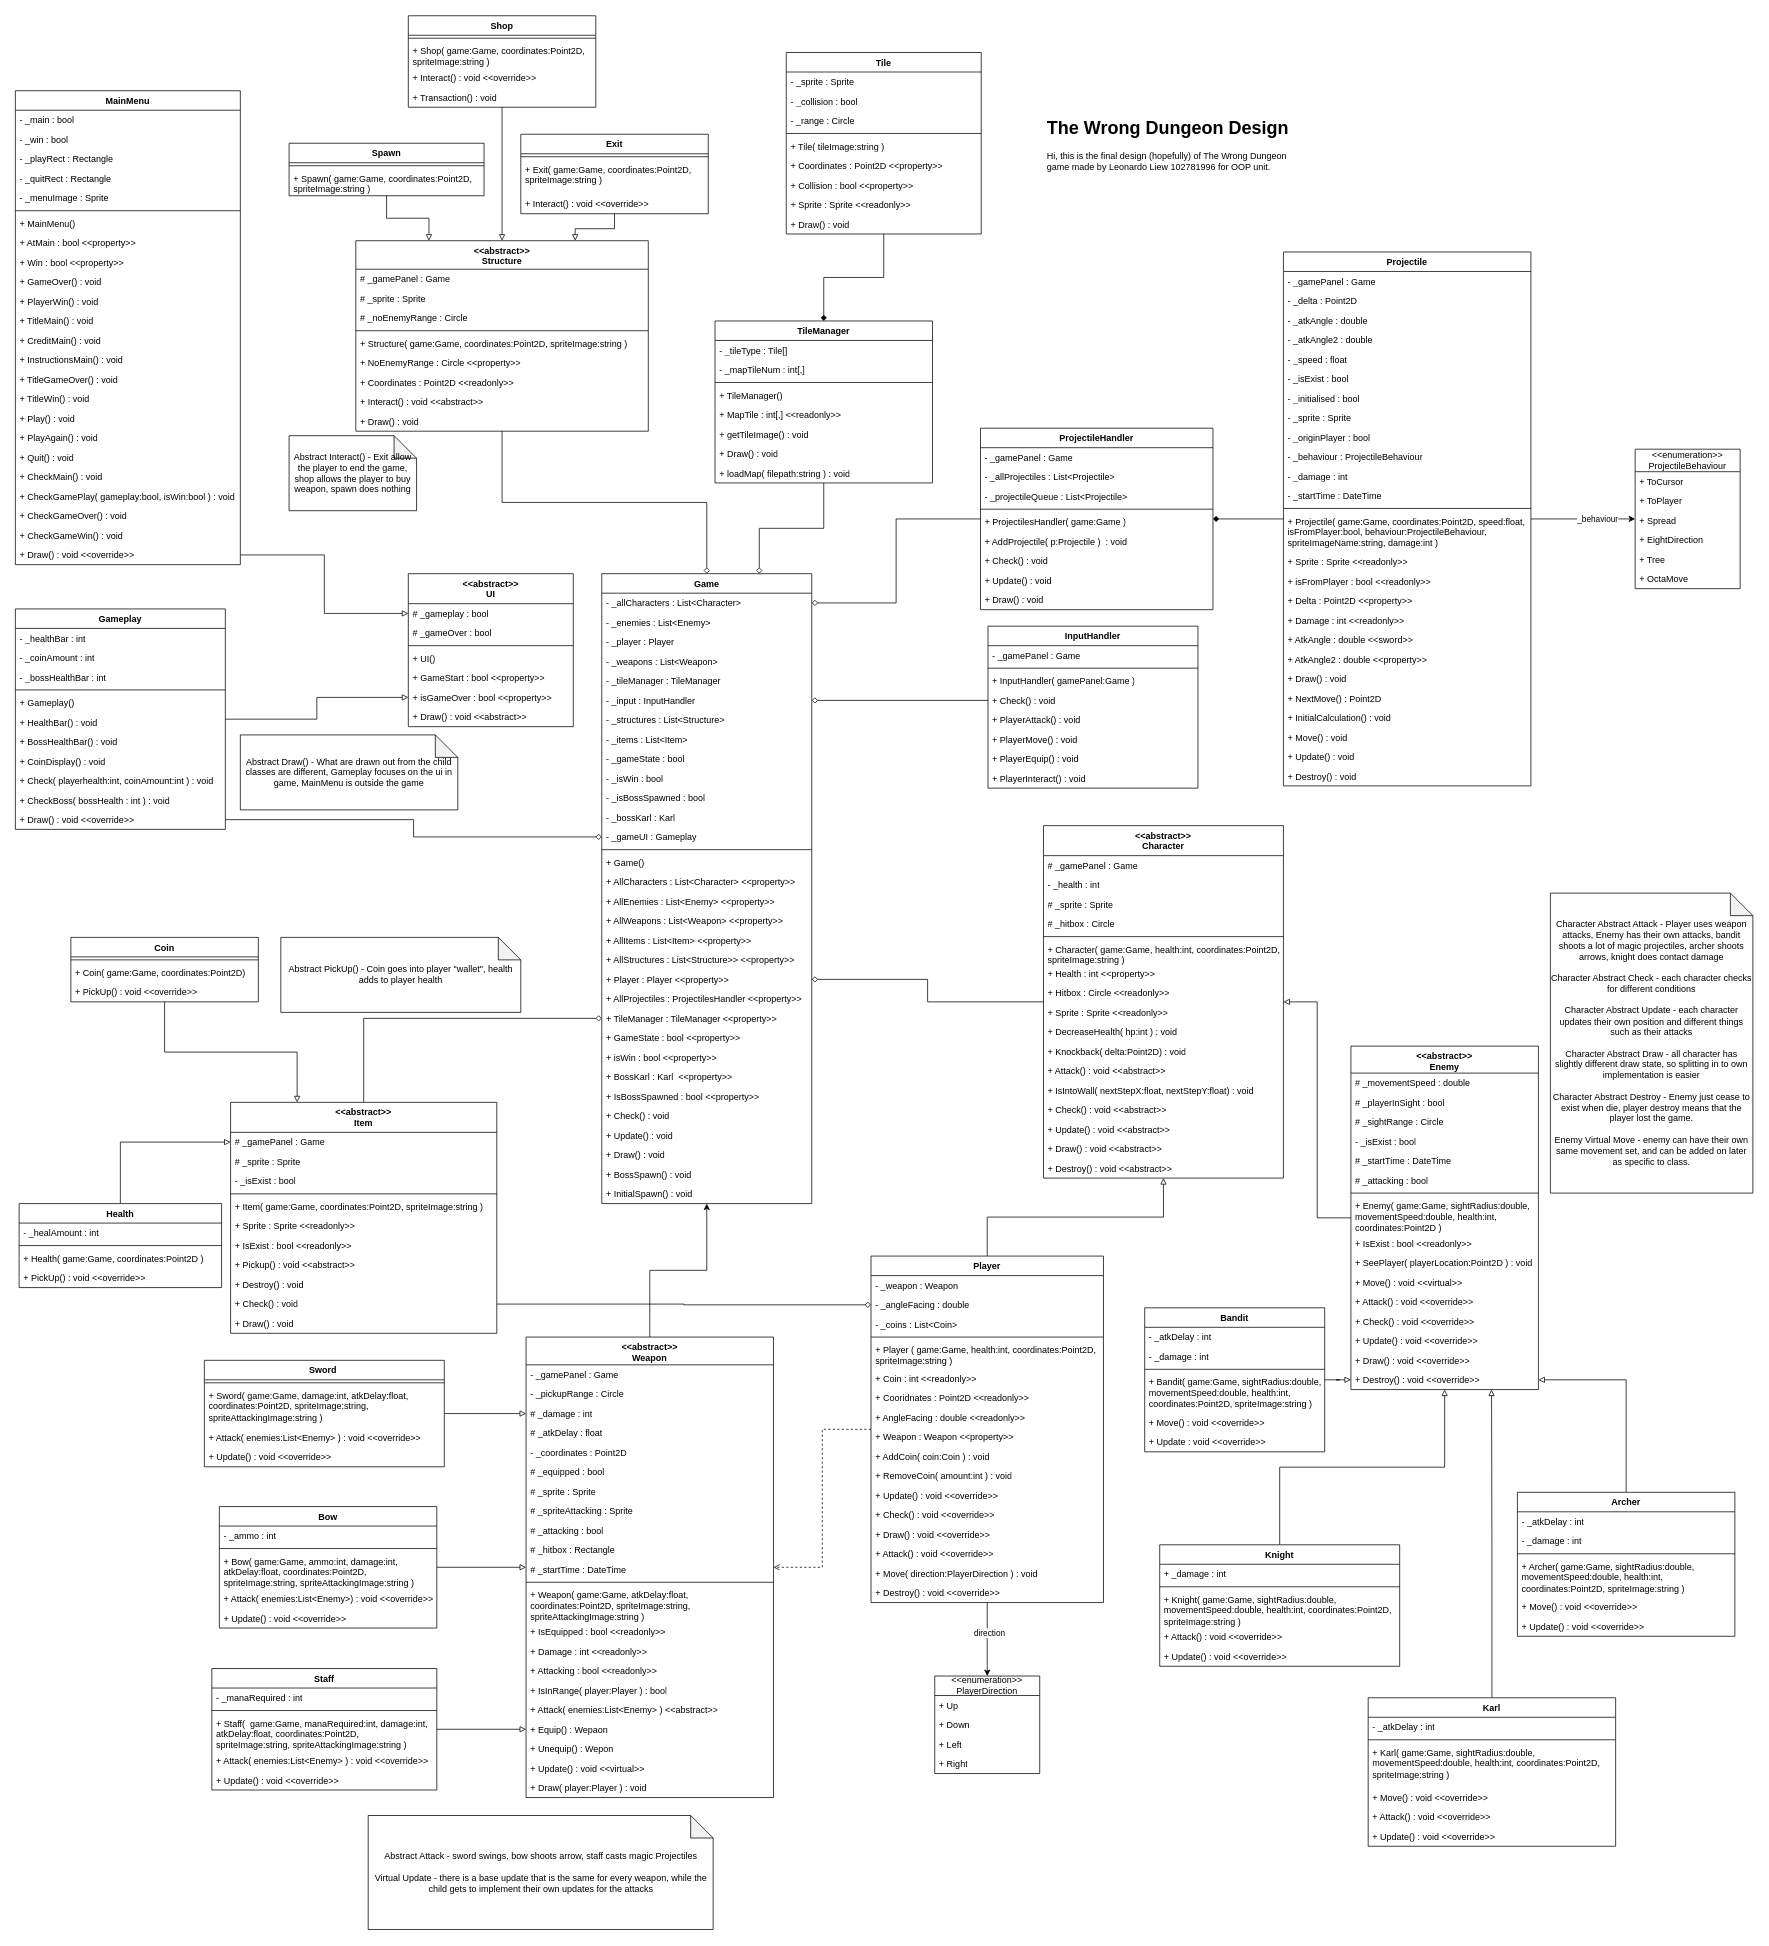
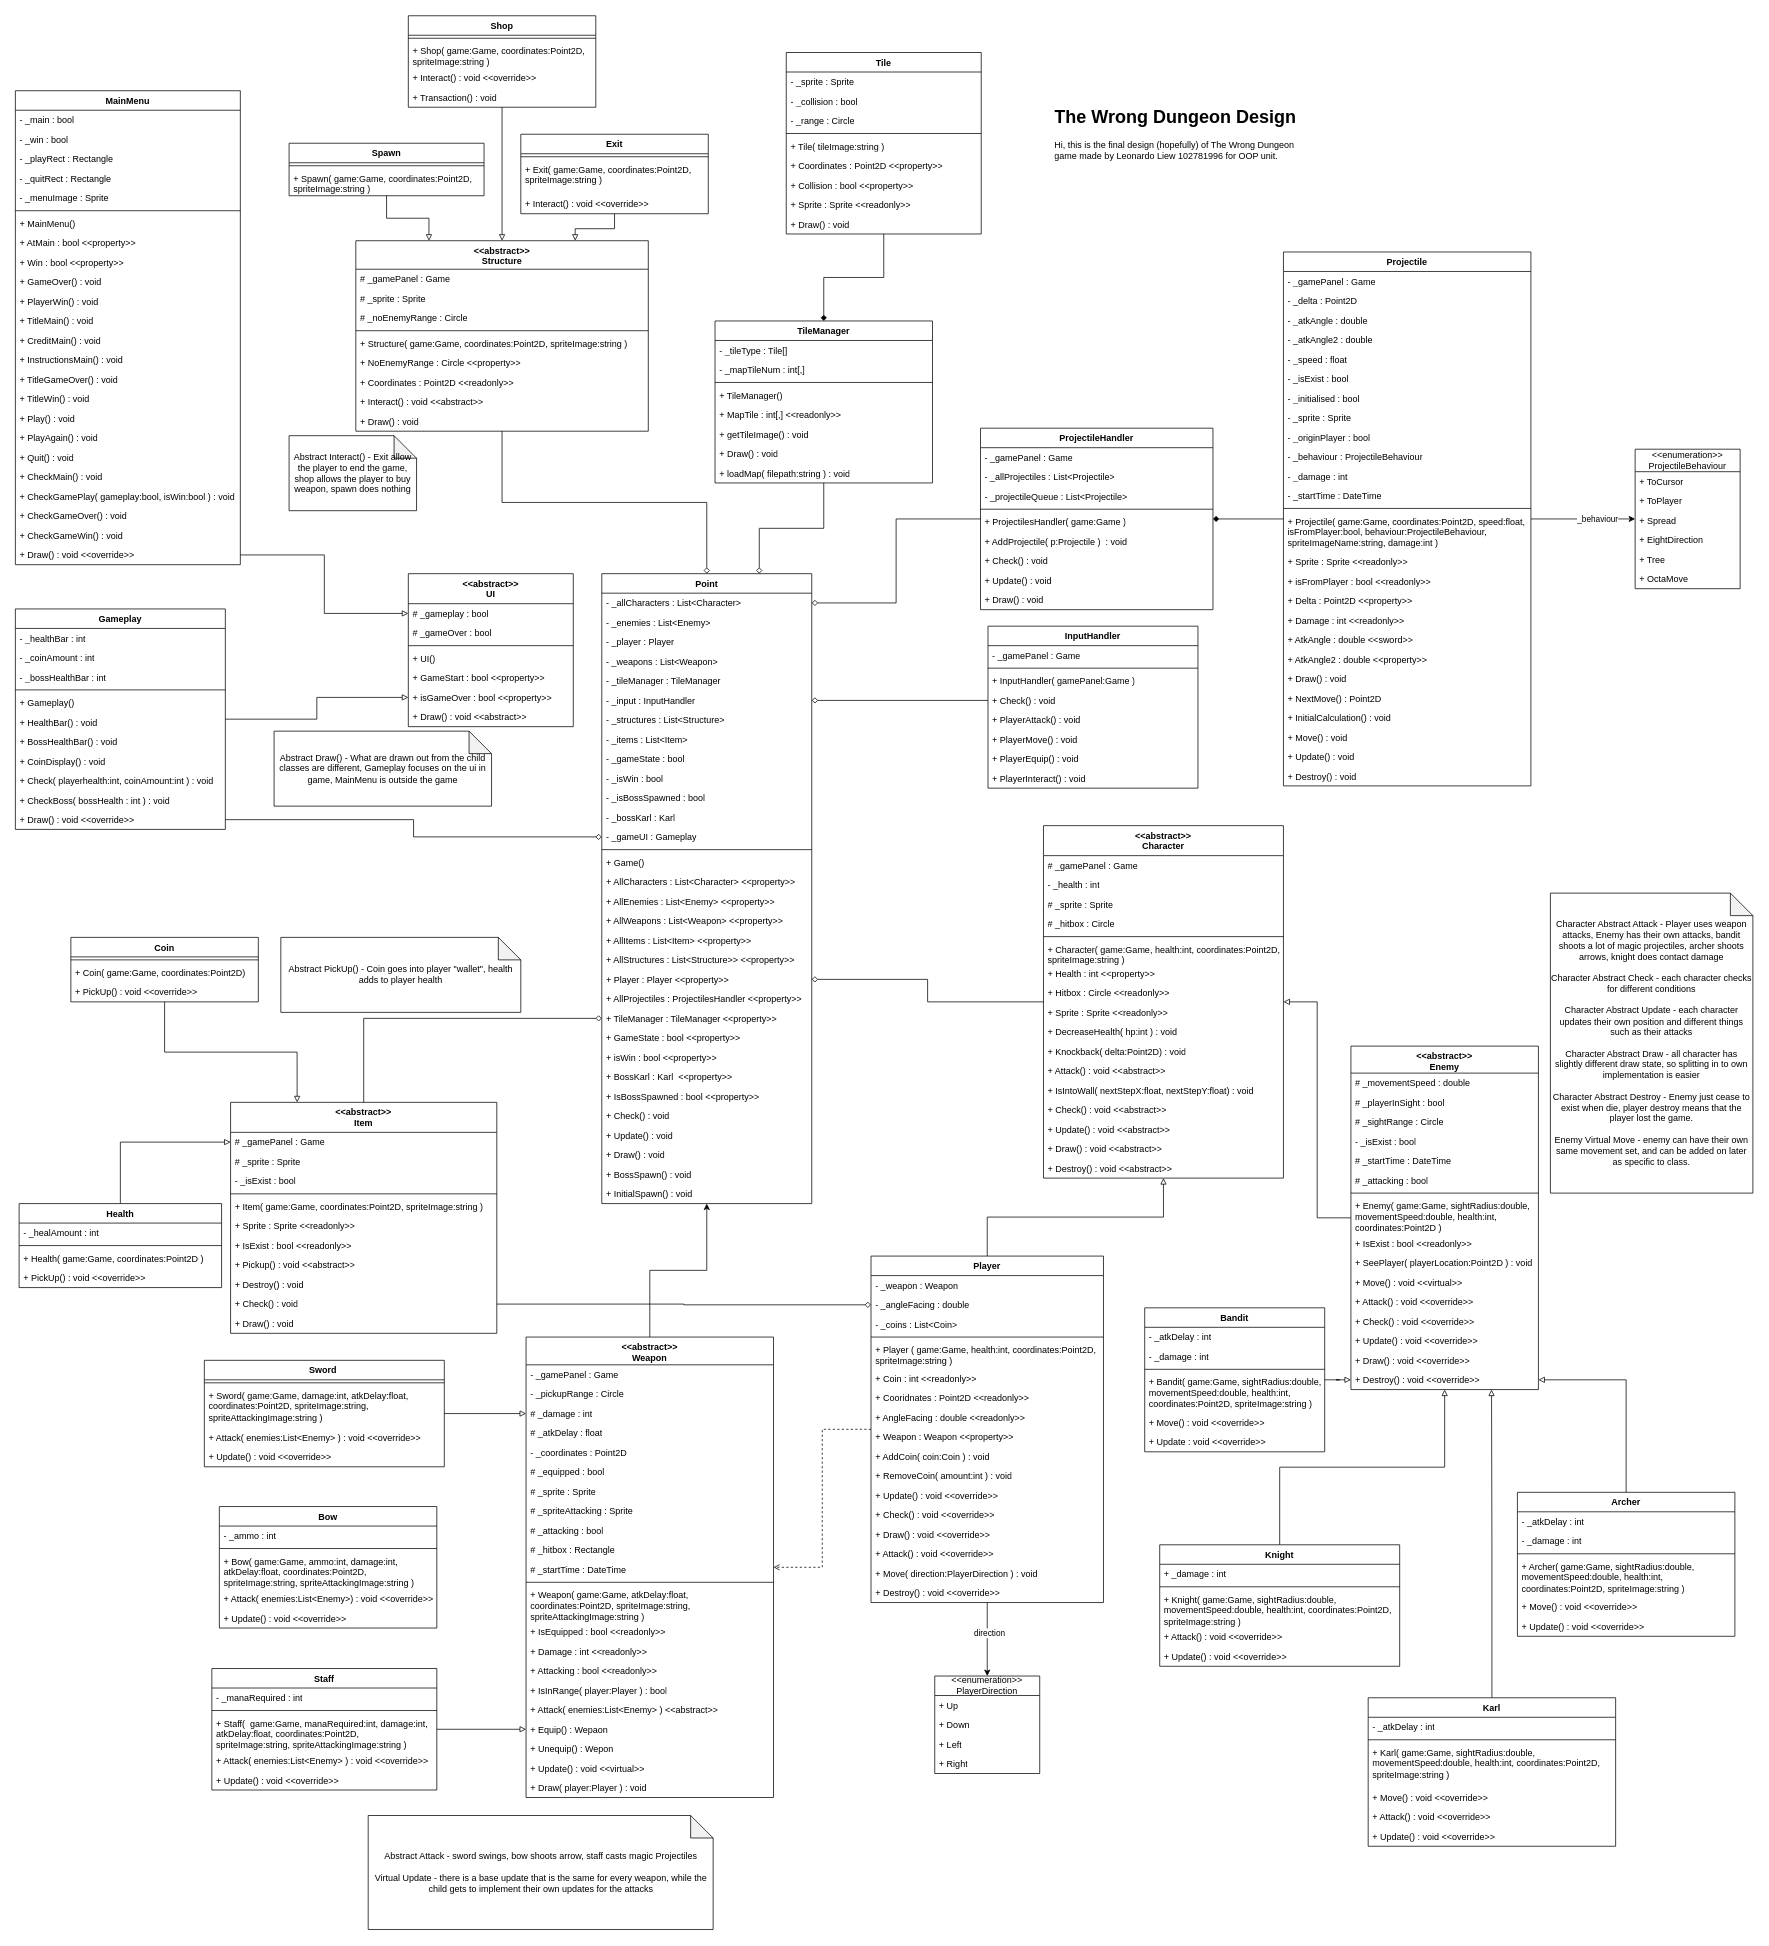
node "The Wrong Dungeon DesignHi, this is the final design (hopefully) of The Wrong Dungeon game made by Leonardo Liew 102781996 for OOP unit.": moved (1173, 158) -> (1181, 147)
node "Game": label "Game" -> "Point"
node "Abstract Draw() - What are drawn out from the child classes are different, Gameplay focuses on the ui in game, MainMenu is outside the game": moved (349, 772) -> (383, 768)
edge "Bow" -> "<<abstract>> Weapon": removed
